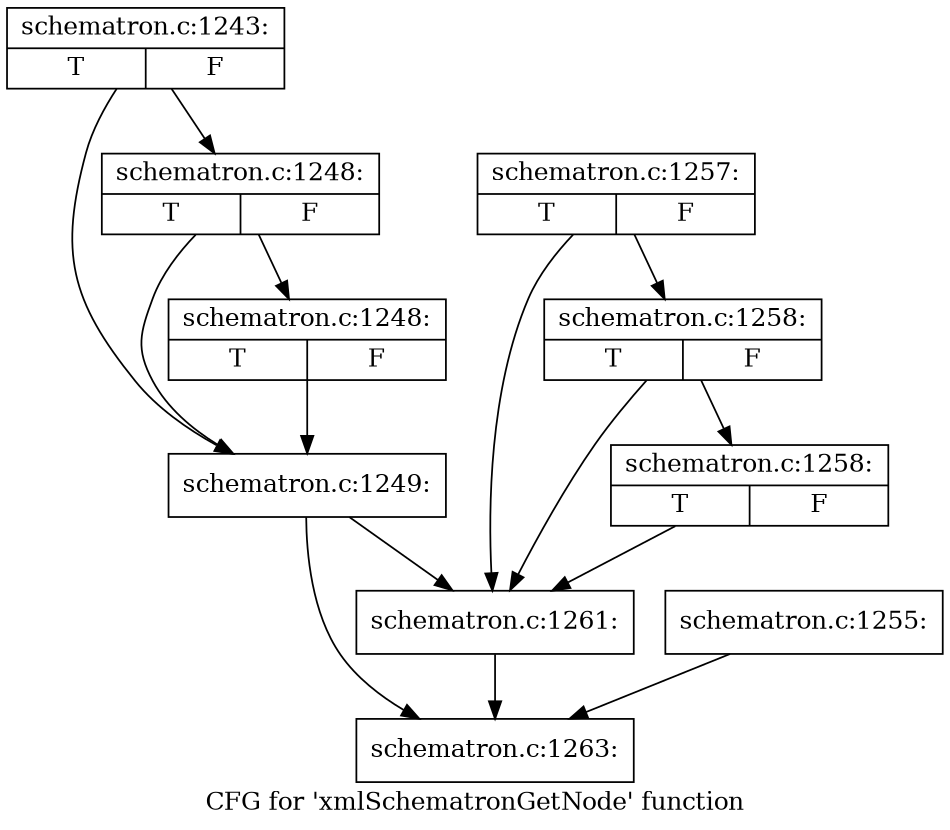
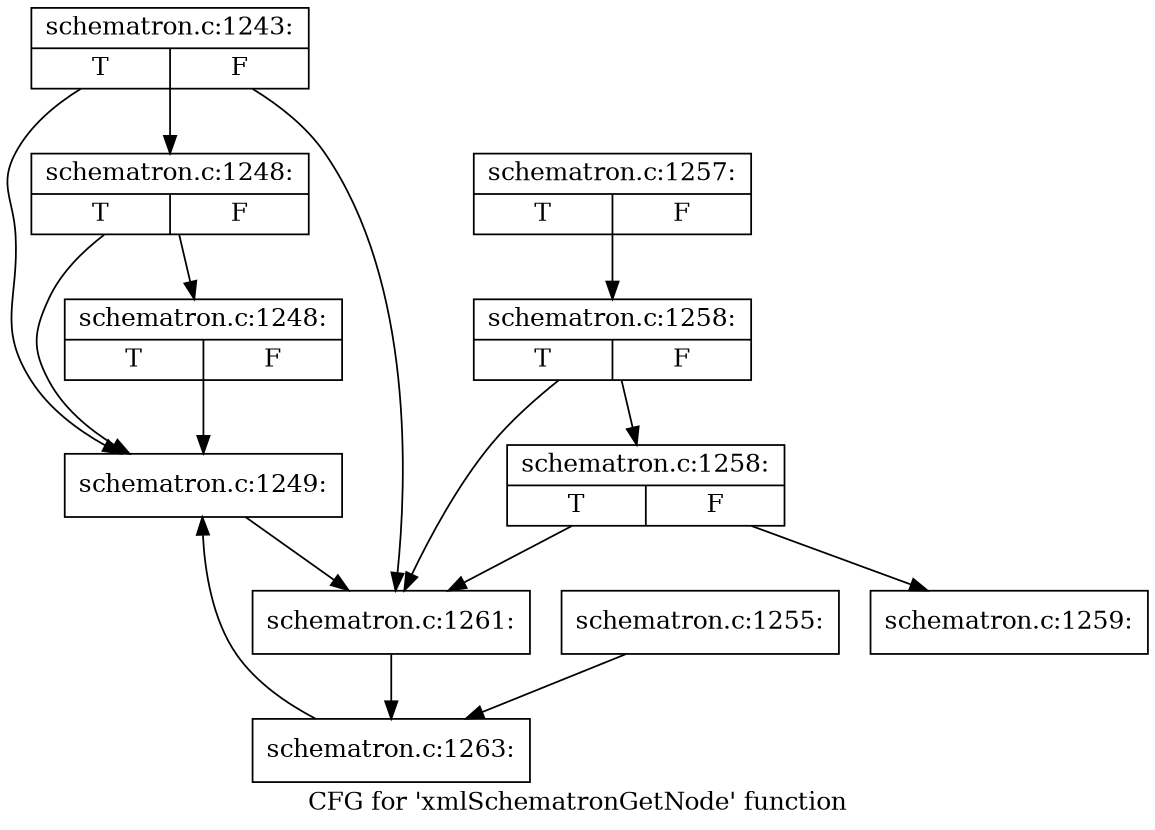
edge "schematron.c:1257:" -> "schematron.c:1261:": now "schematron.c:1243:" -> "schematron.c:1261:"
node "schematron.c:1259:": added
edge "schematron.c:1249:" -> "schematron.c:1263:": reversed
